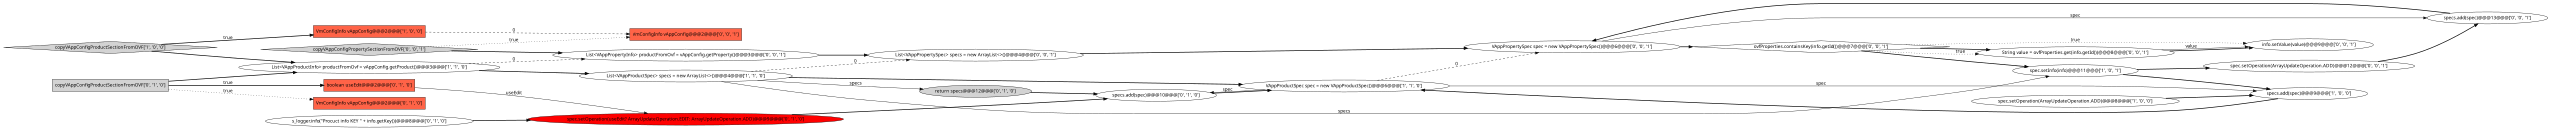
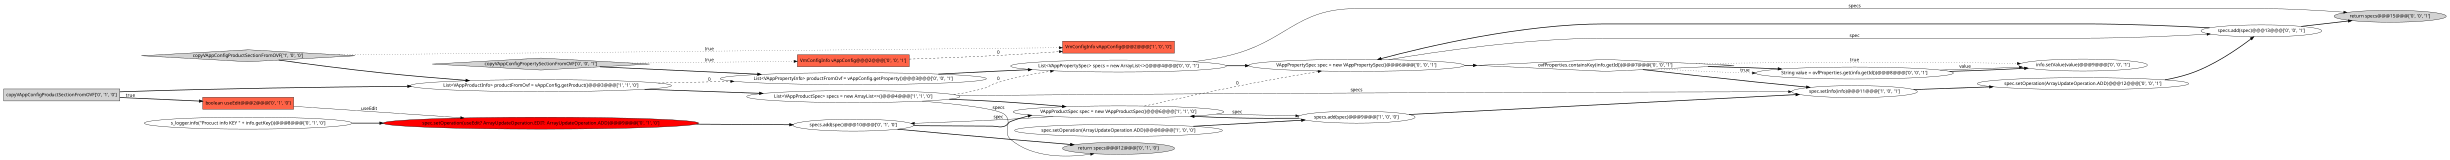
node "return specs@@@15@@@['0', '0', '1']": added
edge "VmConfigInfo vAppConfig@@@2@@@['1', '0', '0']" -> "VmConfigInfo vAppConfig@@@2@@@['0', '0', '1']": reversed
edge "copyVAppConfigProductSectionFromOVF['1', '0', '0']" -> "VmConfigInfo vAppConfig@@@2@@@['1', '0', '0']": style bold -> dotted
edge "spec.setInfo(info)@@@11@@@['1', '0', '1']" -> "specs.add(spec)@@@9@@@['1', '0', '0']": reversed
edge "return specs@@@12@@@['0', '1', '0']" -> "specs.add(spec)@@@10@@@['0', '1', '0']": reversed
node "VmConfigInfo vAppConfig@@@2@@@['0', '1', '0']": removed
